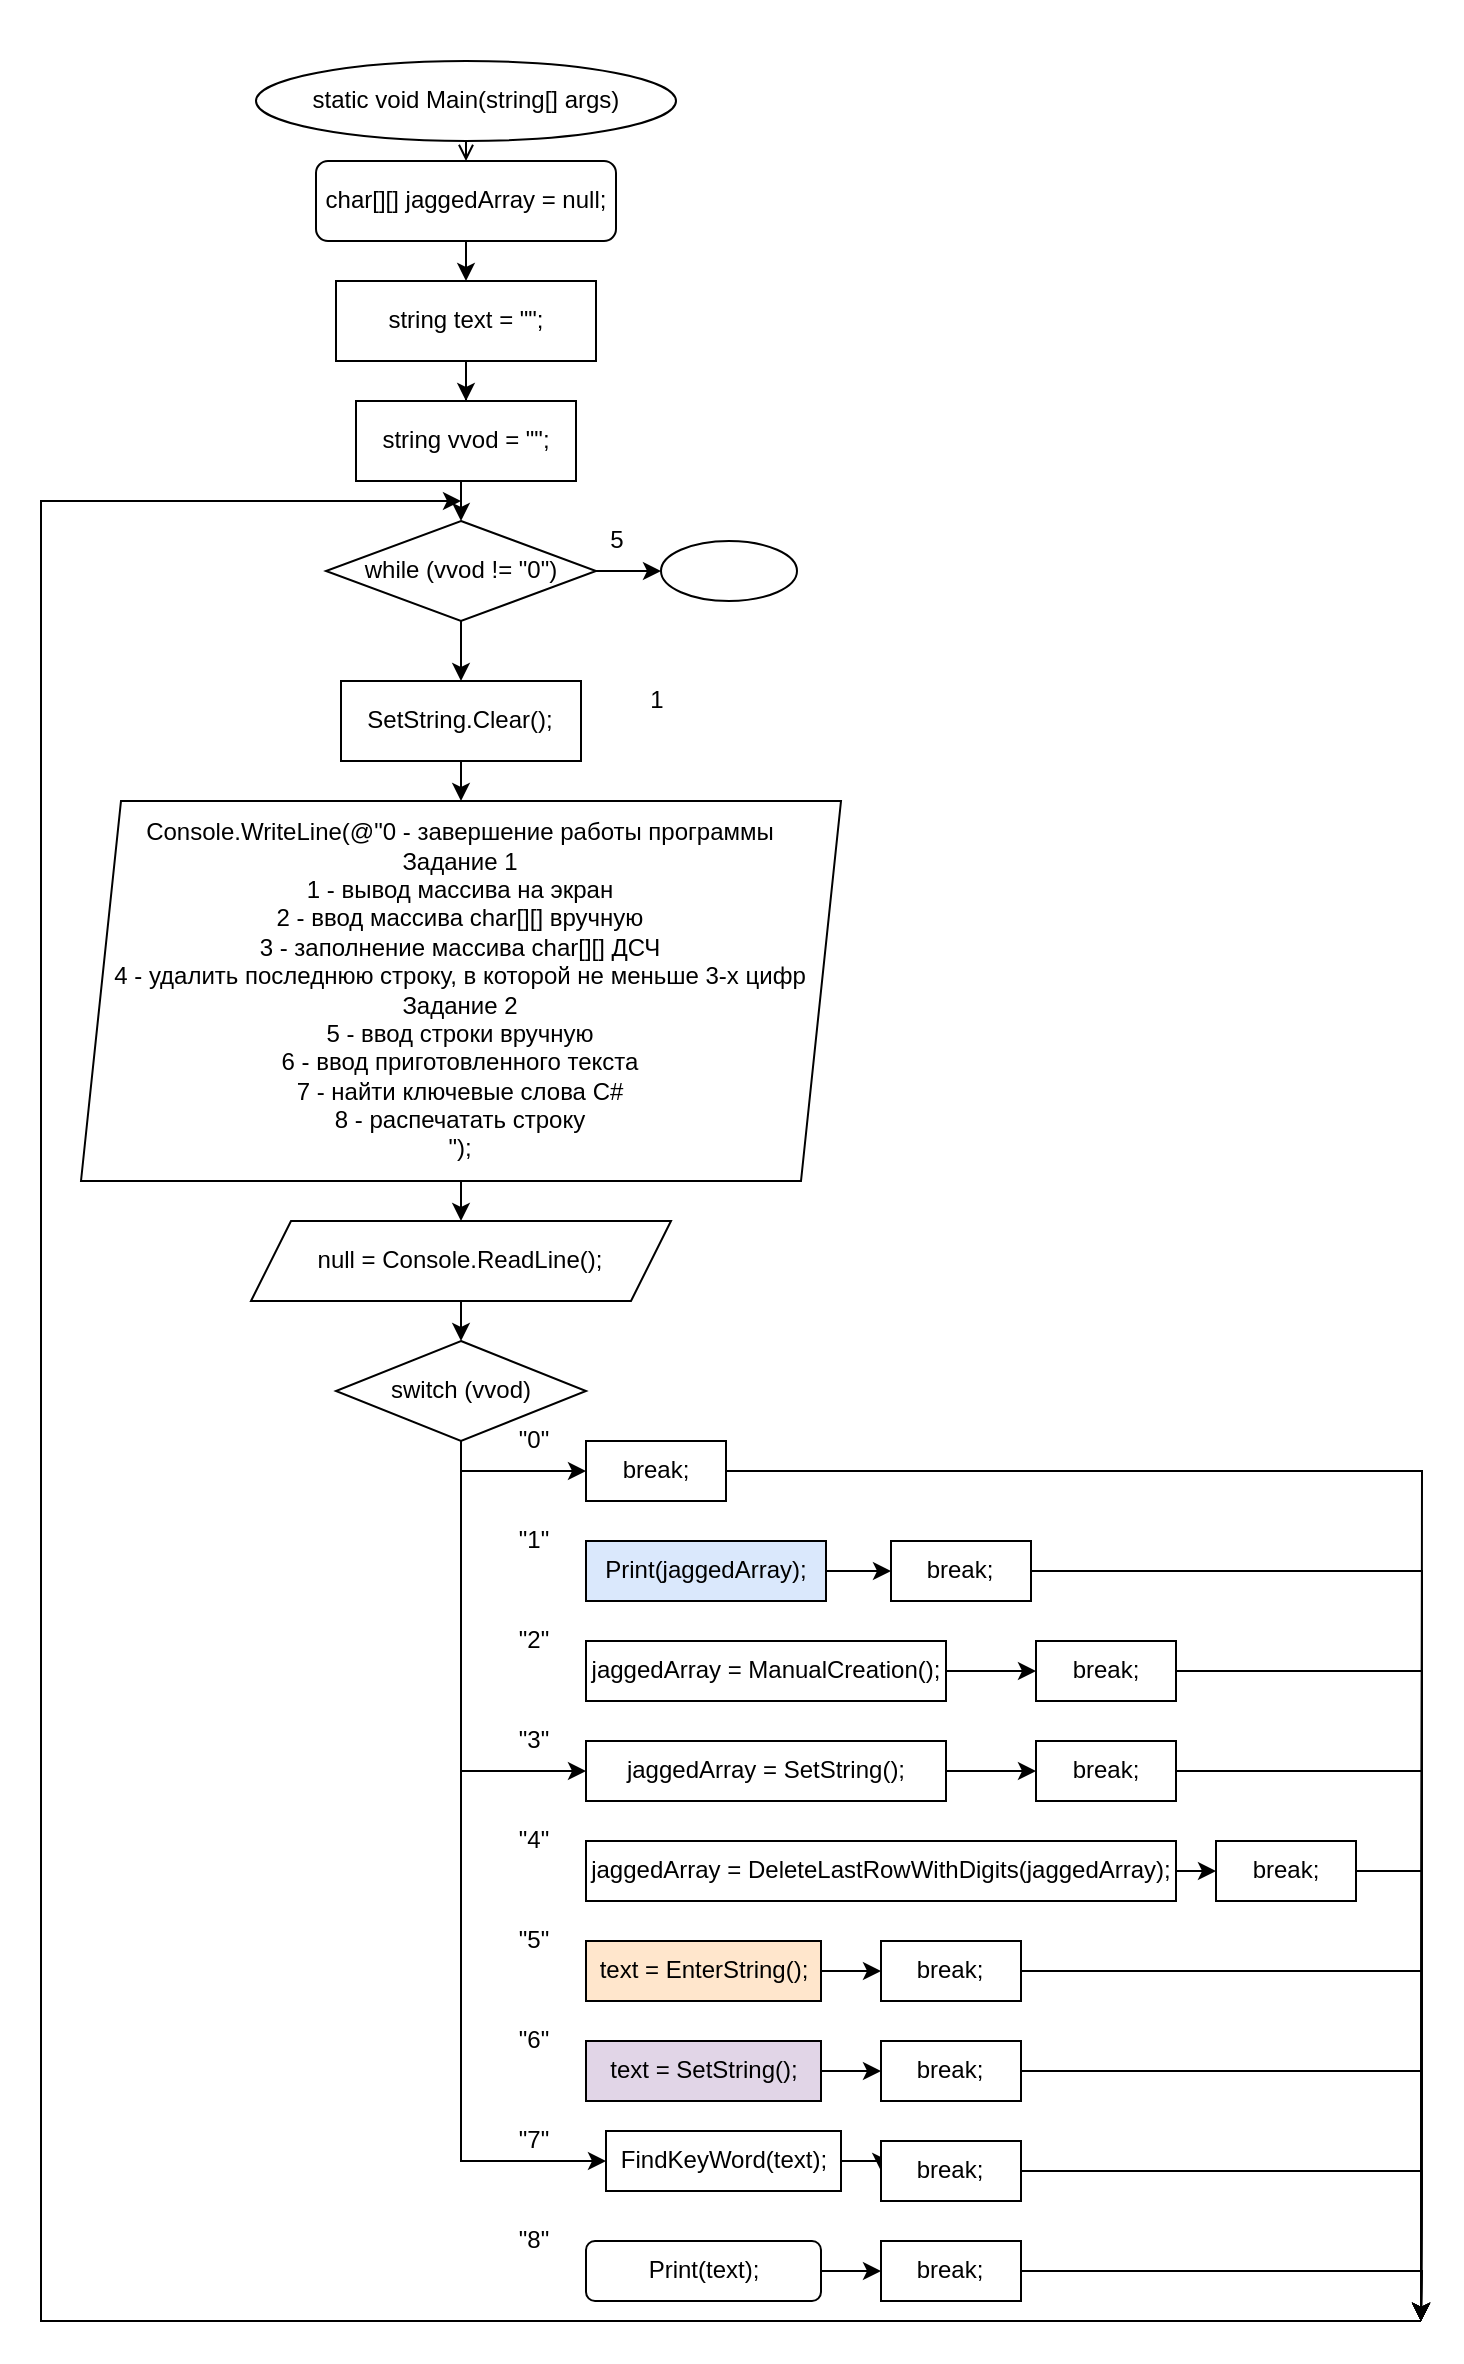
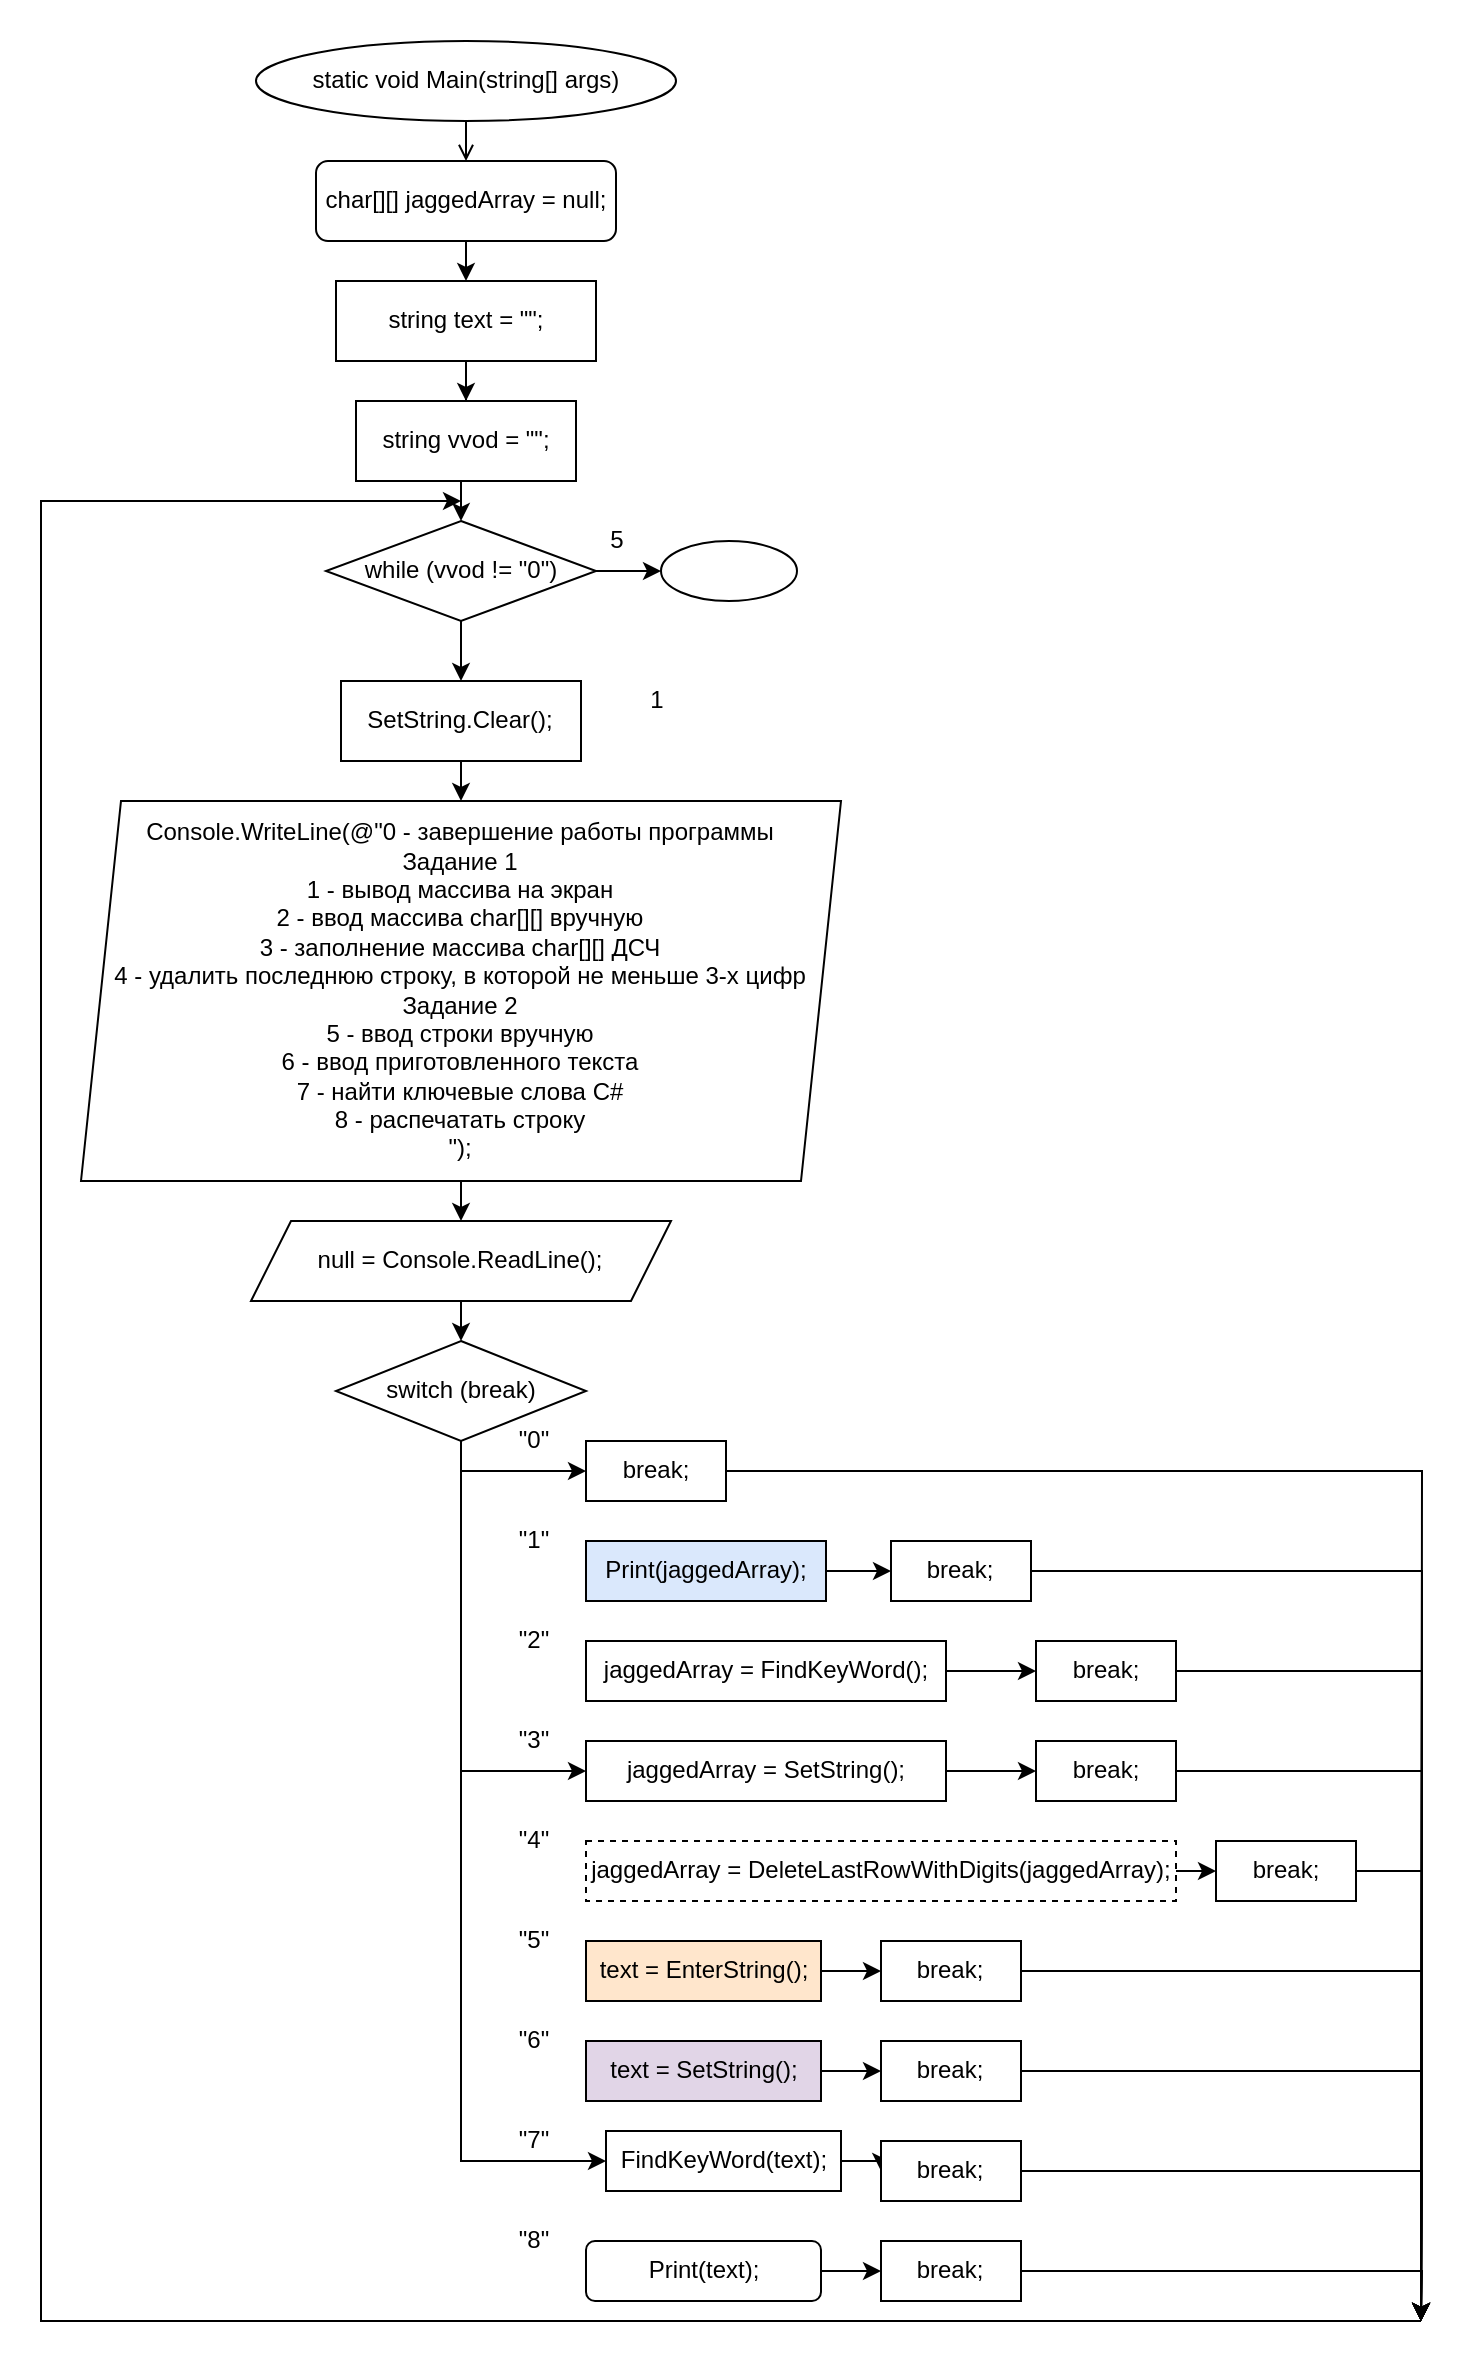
node "static void Main(string[] args)": moved (466, 101) -> (466, 81)
node "switch (vvod)": label "switch (vvod)" -> "switch (break)"
node "jaggedArray = ManualCreation();": label "jaggedArray = ManualCreation();" -> "jaggedArray = FindKeyWord();"
node "jaggedArray = DeleteLastRowWithDigits(jaggedArray);": style solid -> dashed
